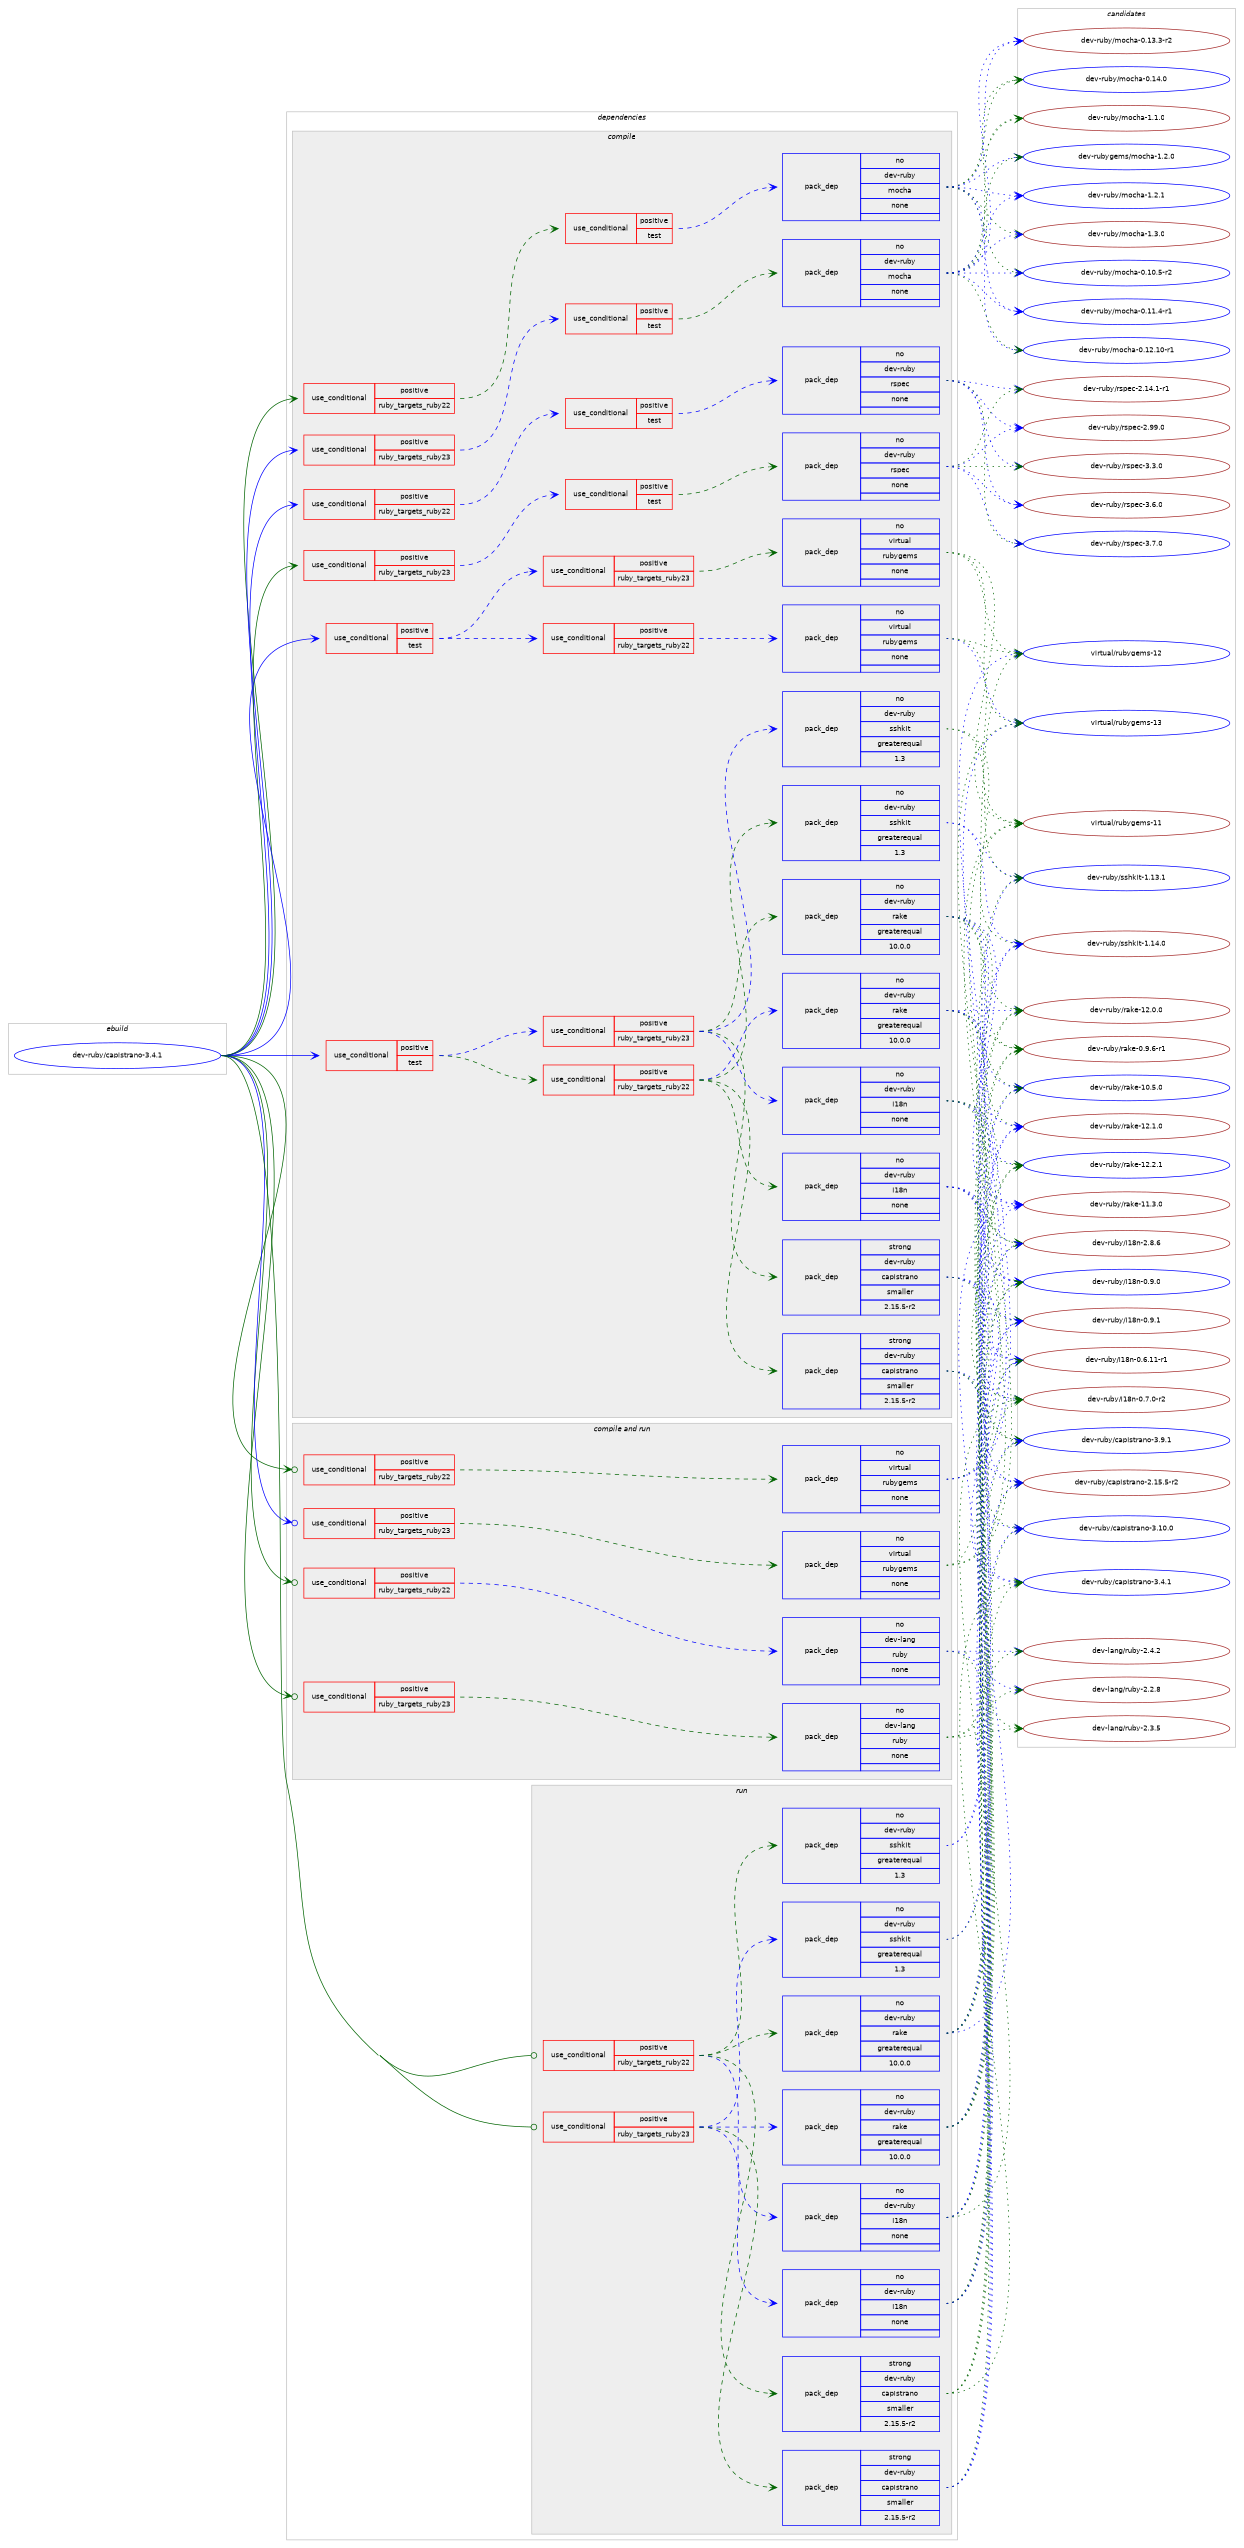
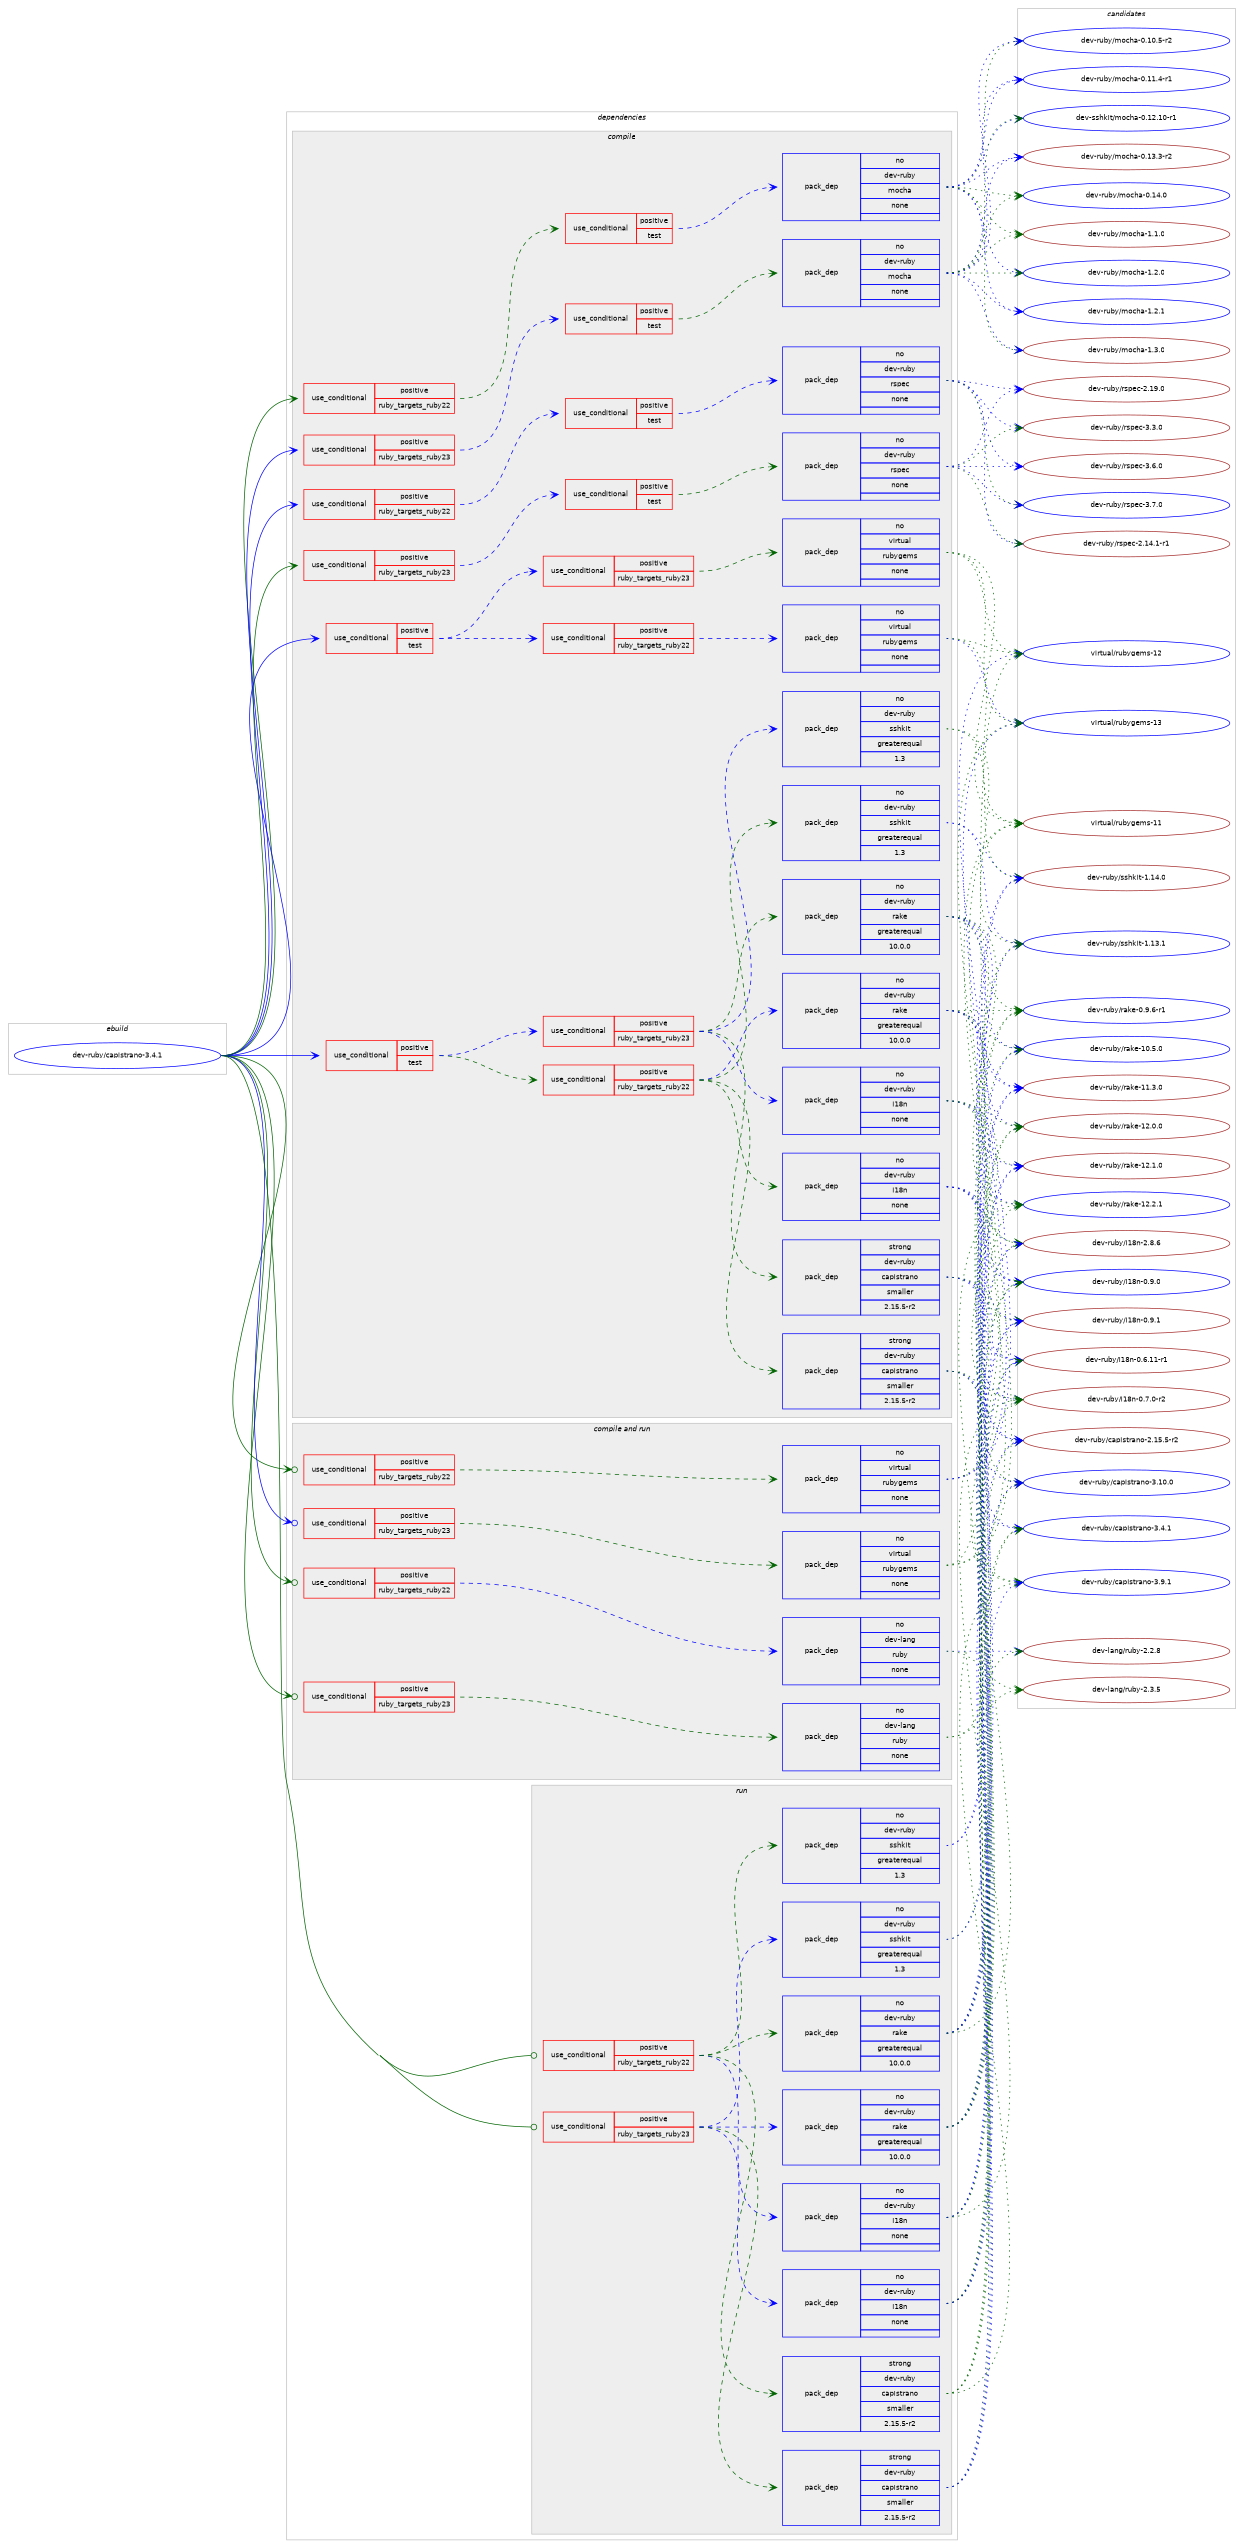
node "dev-rubygems/mocha-1.2.0": label "dev-rubygems/mocha-1.2.0" -> "dev-ruby/mocha-1.2.0"
node "dev-ruby/mocha-0.12.10-r1": label "dev-ruby/mocha-0.12.10-r1" -> "dev-sshkit/mocha-0.12.10-r1"
node "dev-ruby/rspec-2.99.0": label "dev-ruby/rspec-2.99.0" -> "dev-ruby/rspec-2.19.0"
node "dev-ruby/rake-0.9.6-r1": color brown -> blue
node "dev-lang/ruby-2.4.2": removed
